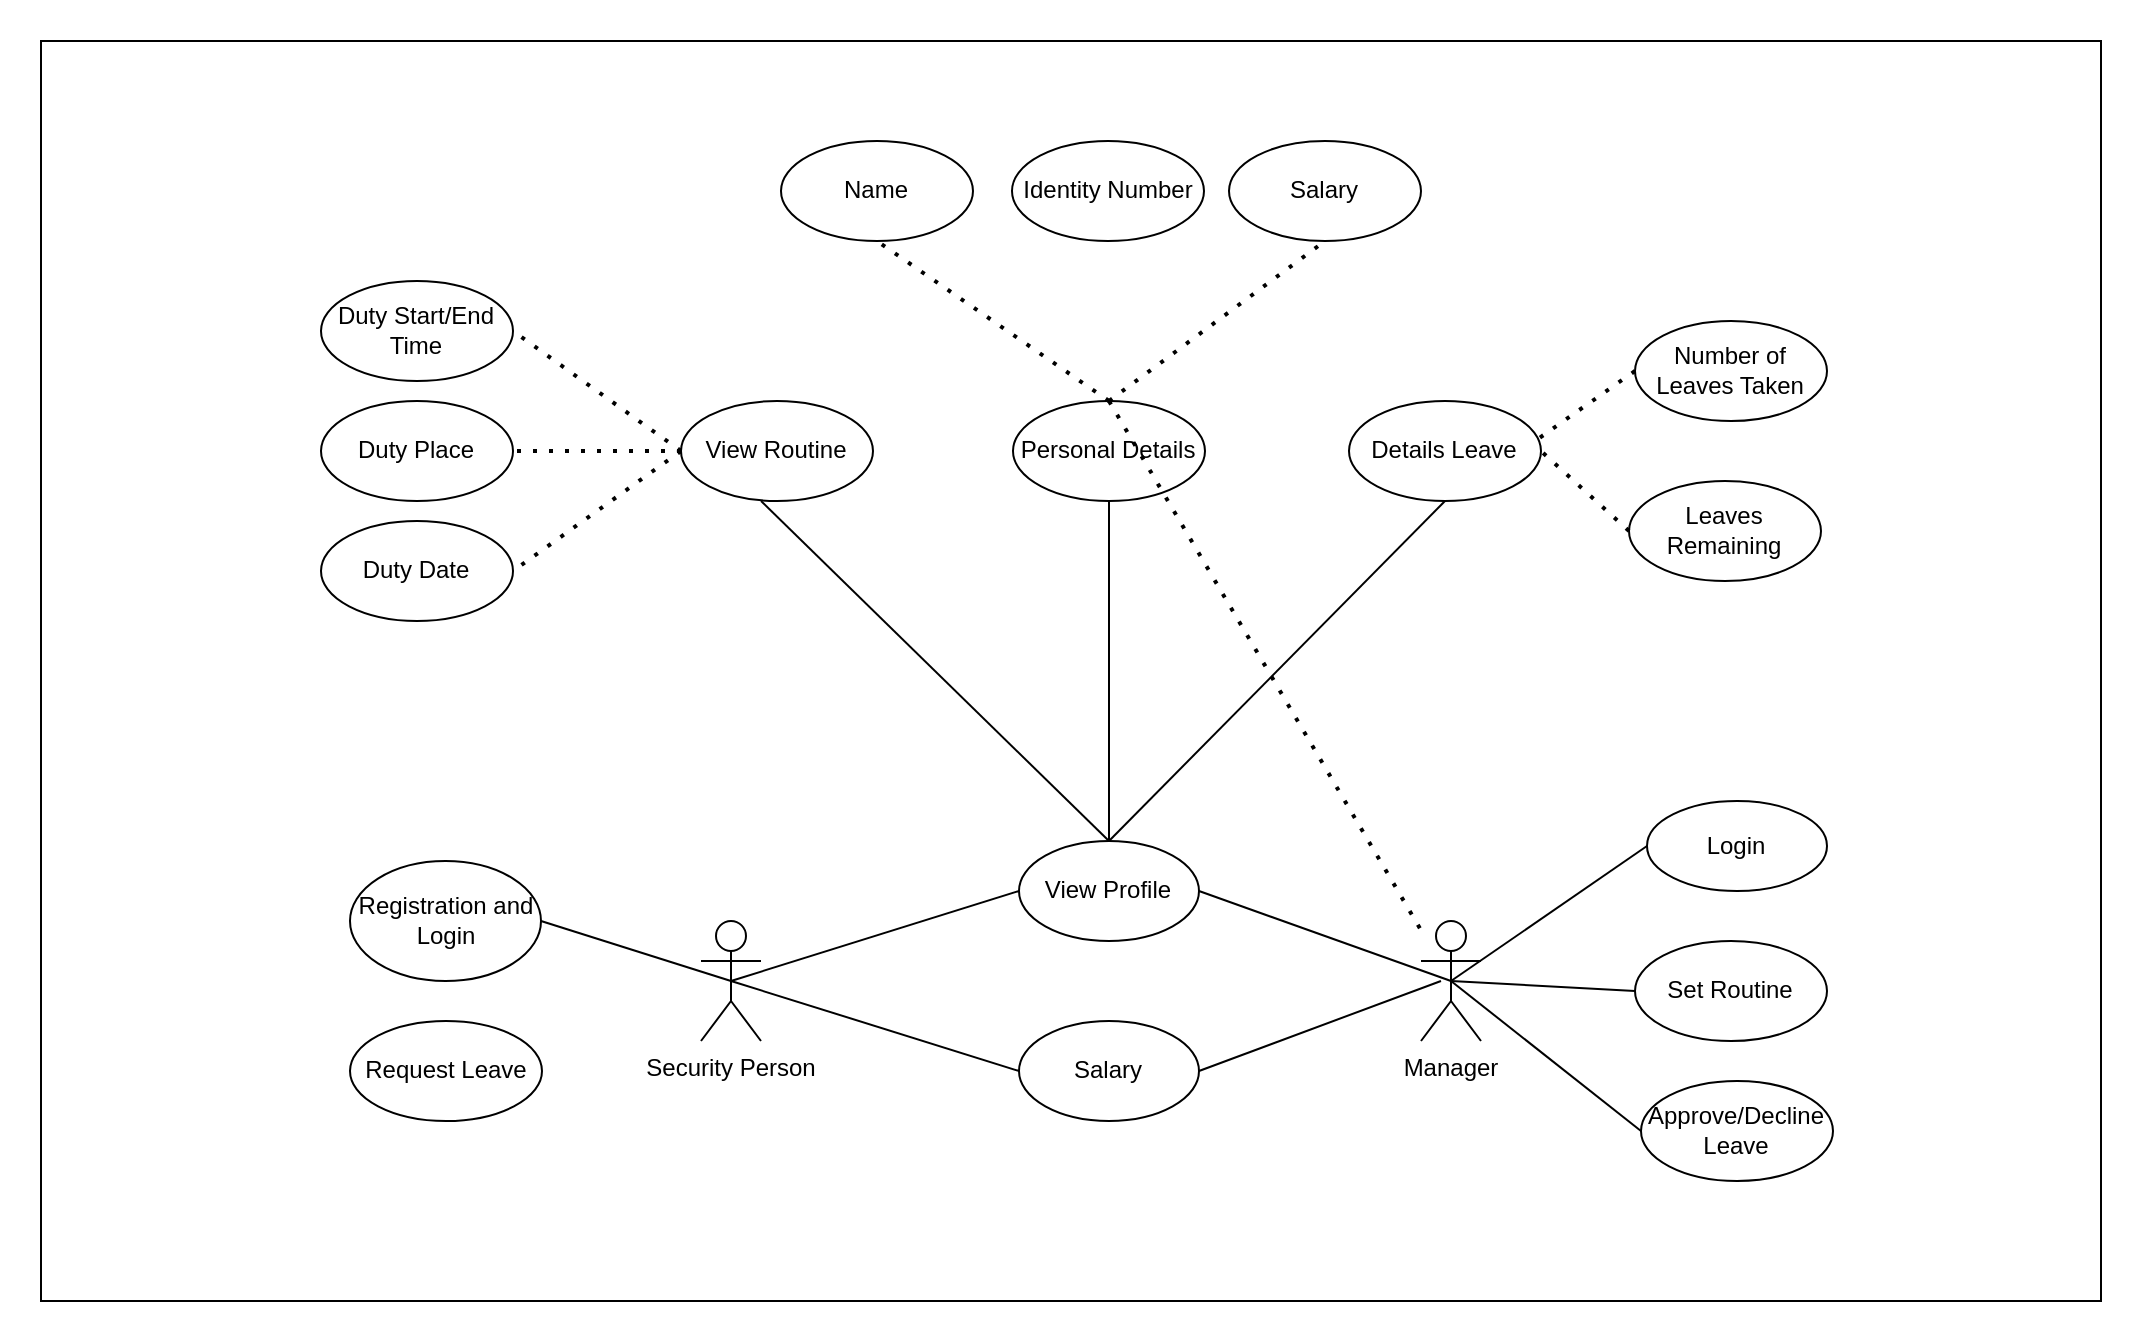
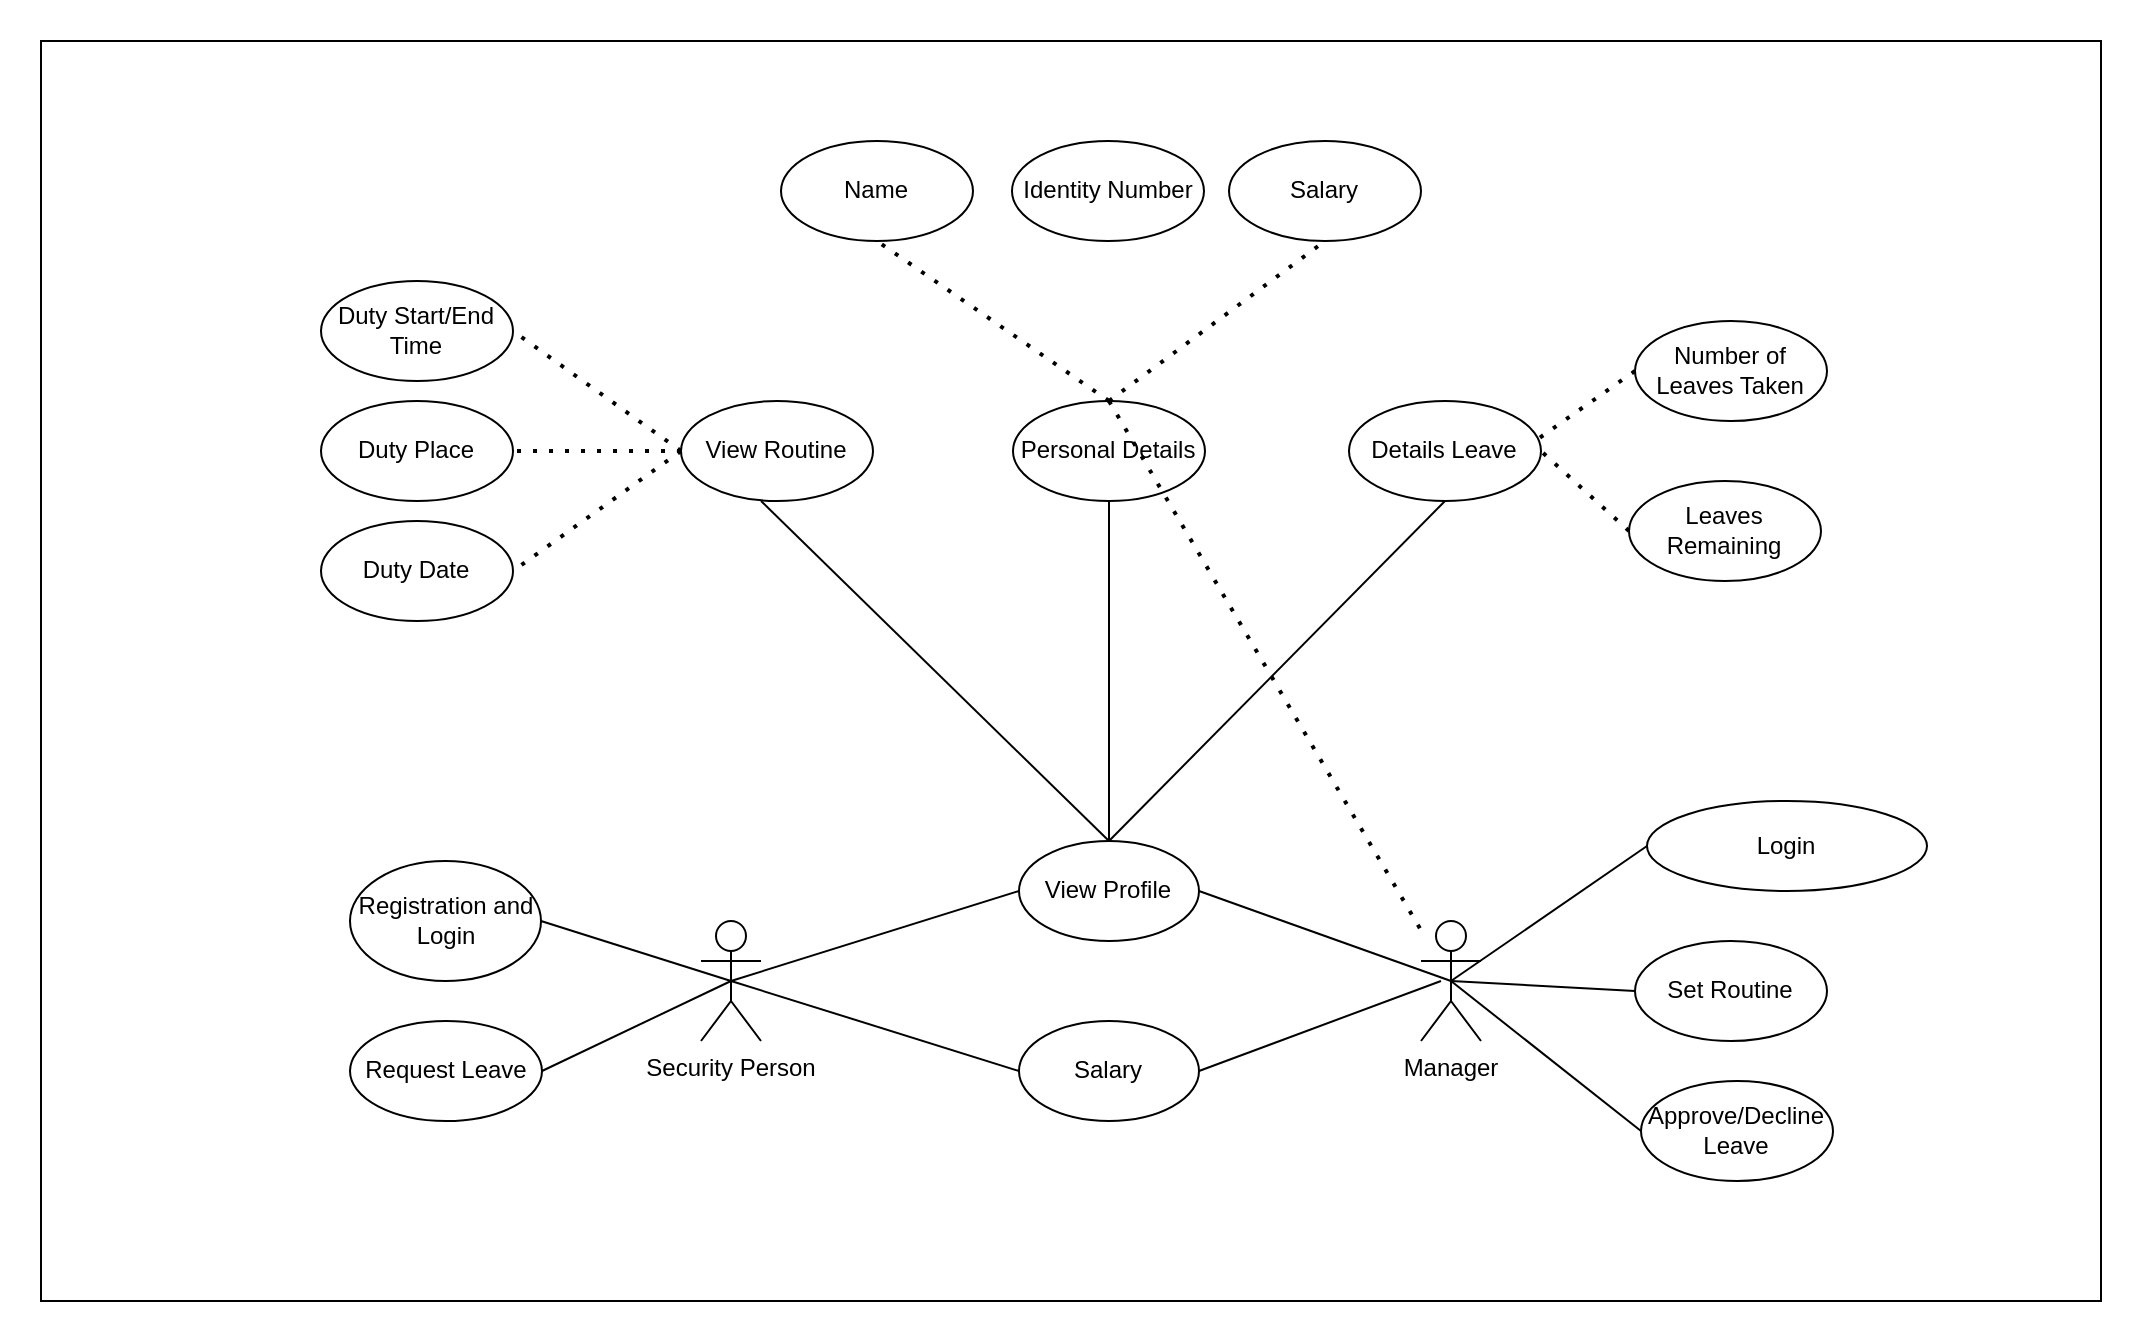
node "Login": size 180x90 -> 280x90
edge "Security Person" -- "Request Leave": added
